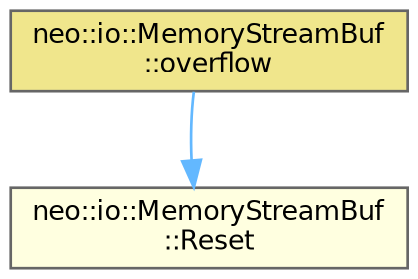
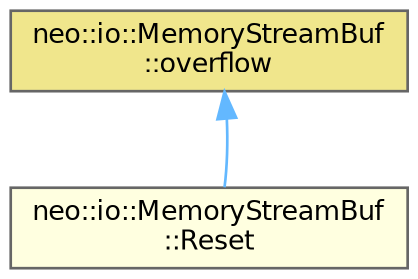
edge "neo::io::MemoryStreamBuf ::overflow" -> "neo::io::MemoryStreamBuf ::Reset": reversed
